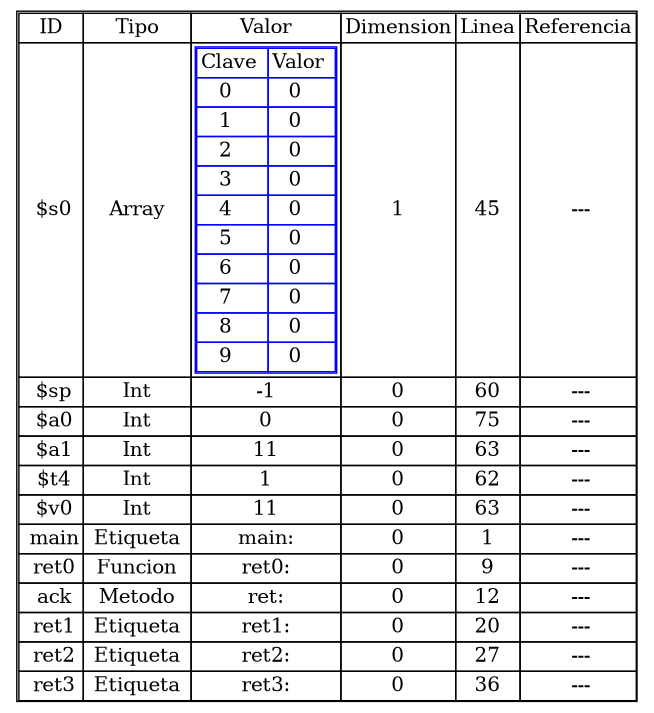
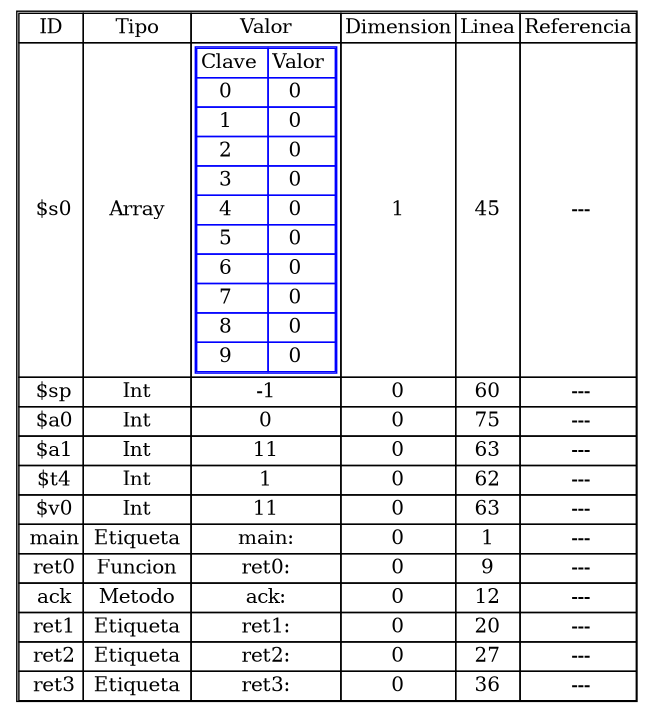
node "ID": text "ret:" -> "ack:"
